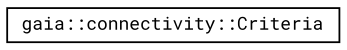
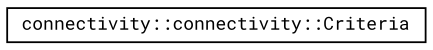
node "gaia::connectivity::Criteria": label "gaia::connectivity::Criteria" -> "connectivity::connectivity::Criteria"
